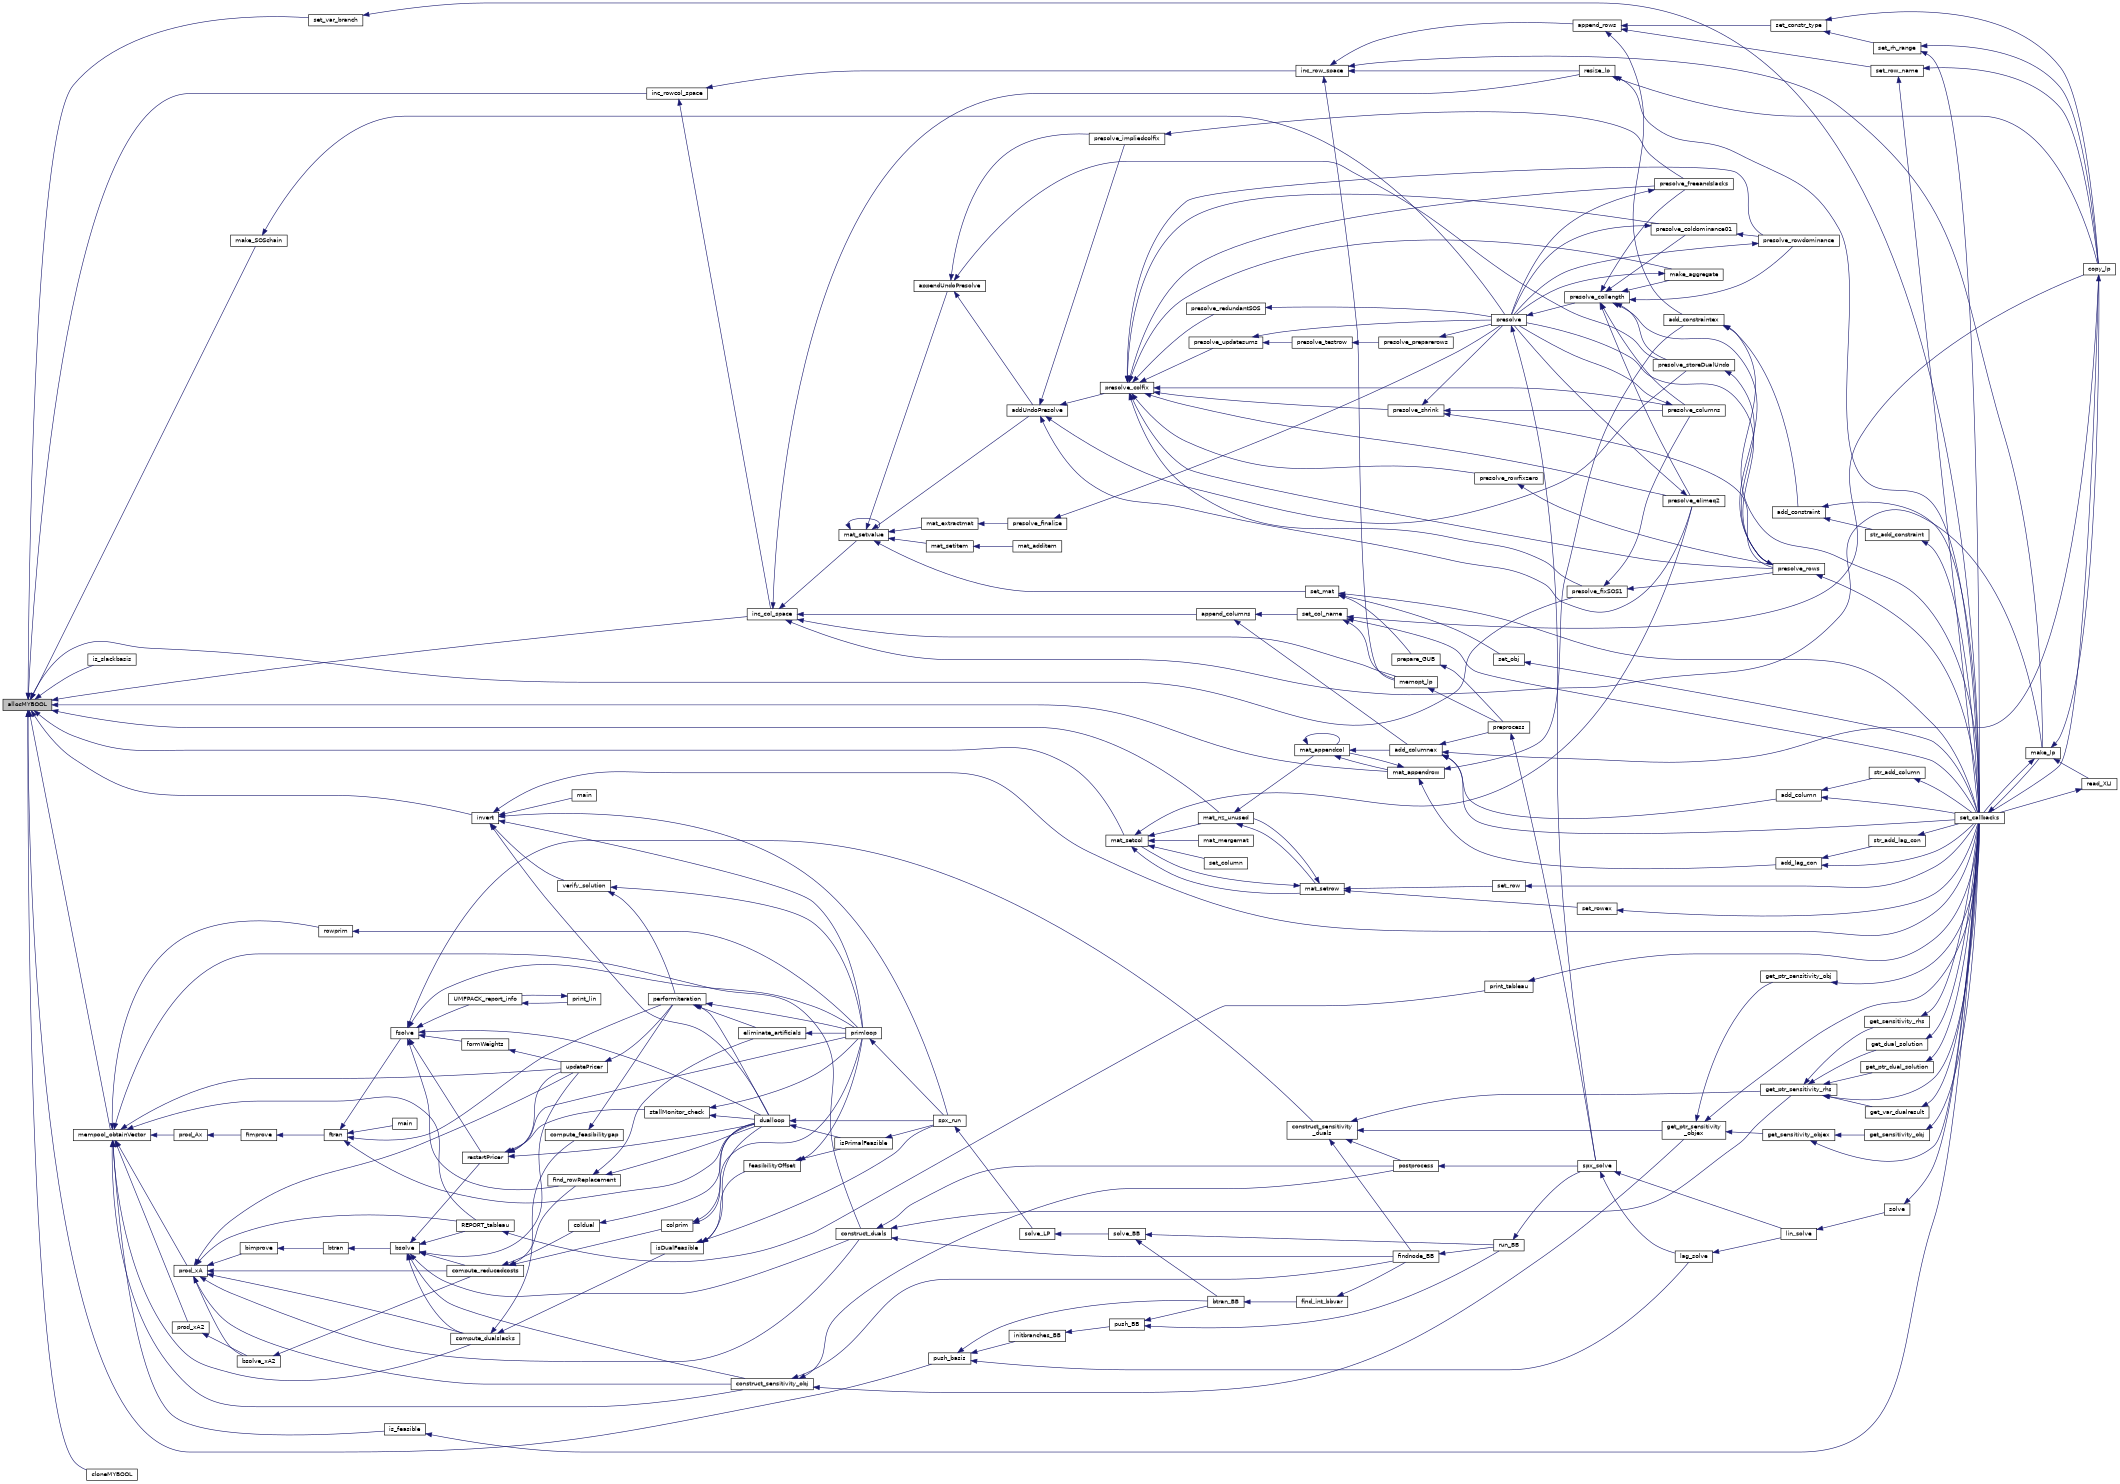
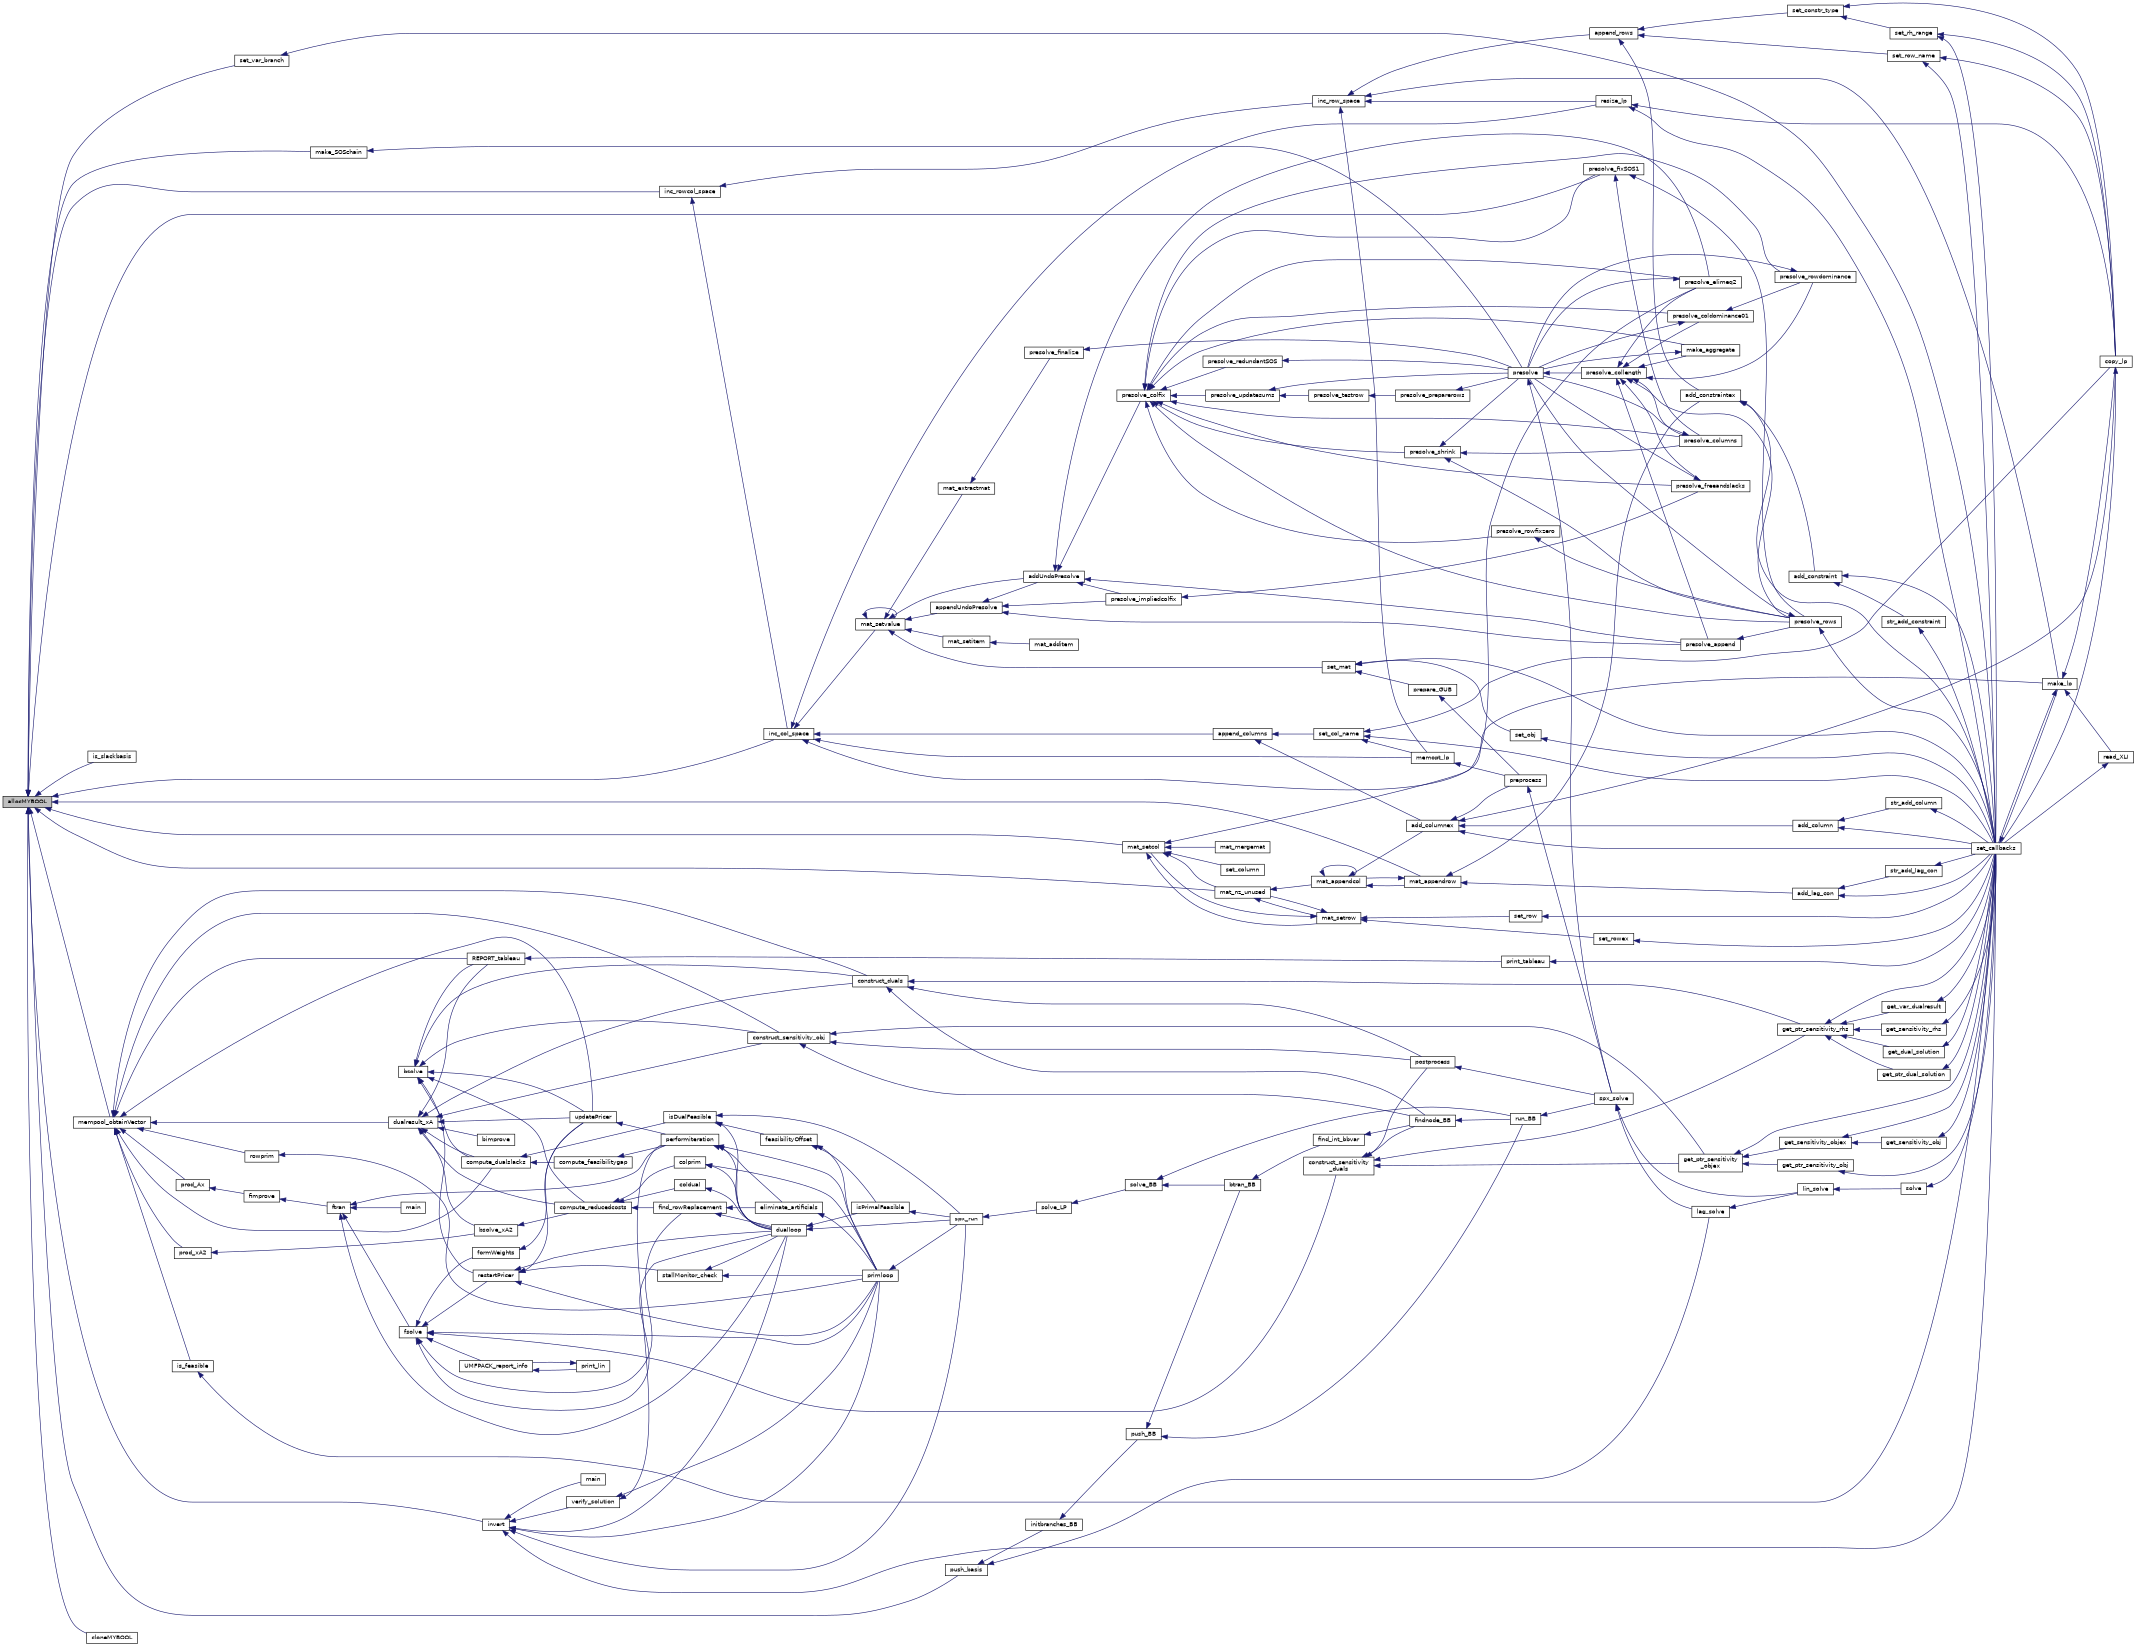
node "presolve_storeDualUndo": label "presolve_storeDualUndo" -> "presolve_append"
node "btran": removed
node "prod_xA": label "prod_xA" -> "dualresult_xA"
edge "btran_BB" -> "push_basis": removed
